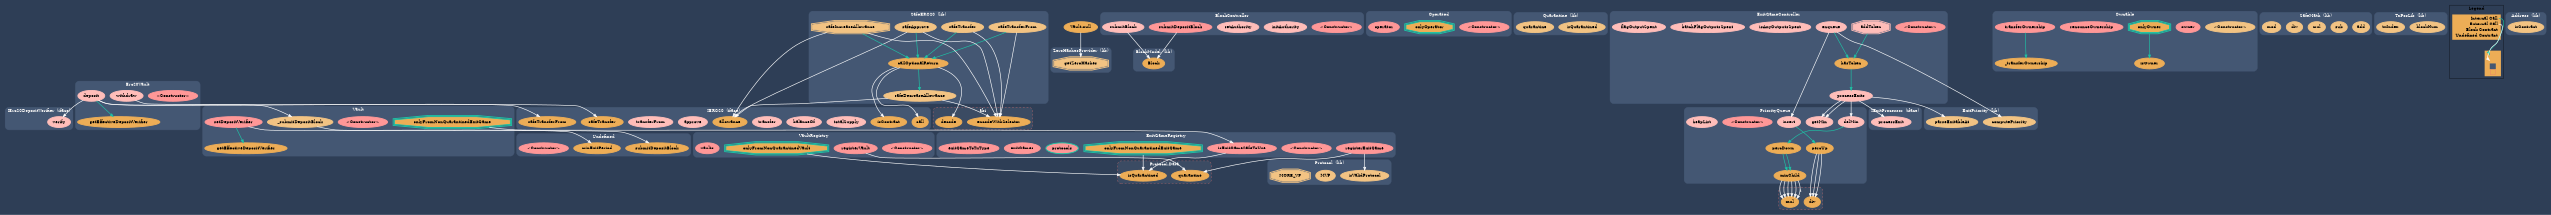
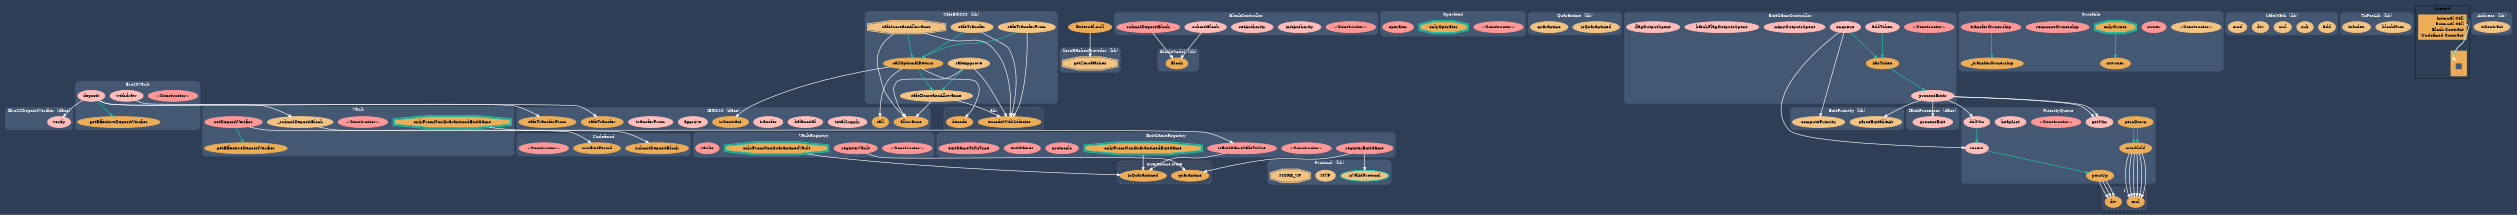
node "Vault.null": label "Vault.null" -> "External.null"
node "addToken": shape doubleoctagon -> ellipse
edge "safeApprove" -> "callOptionalReturn": now "safeApprove" -> "safeDecreaseAllowance"
edge "delMin" -> "percDown": now "delMin" -> "insert"
node "protocols": color #1bc6a6 -> #ff9797
cluster "Protocol.Data": label "Protocol.Data" -> "Quarantine.Data"
node "isValidProtocol": color #f2c383 -> #1bc6a6
